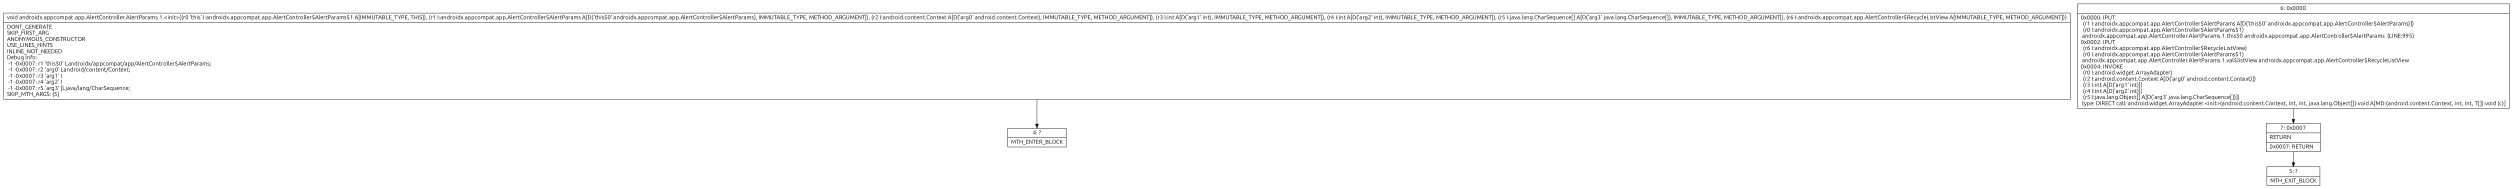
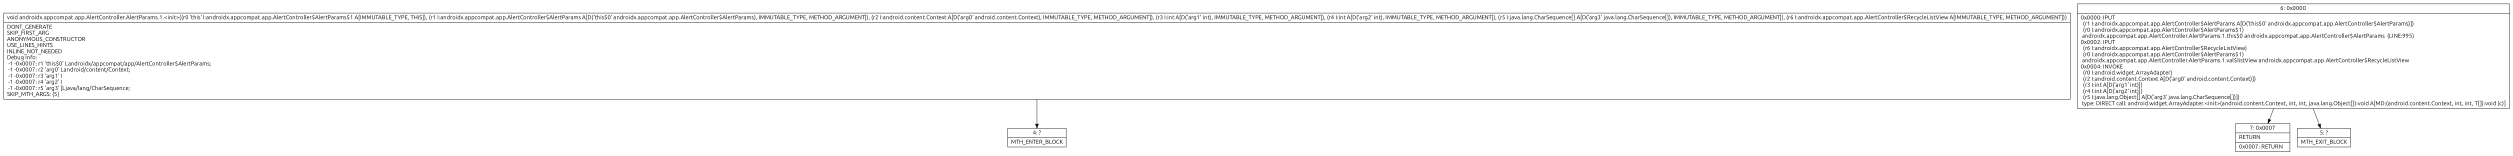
edge "7: 0x0007" -> "5: ?": now "6: 0x0000" -> "5: ?"
